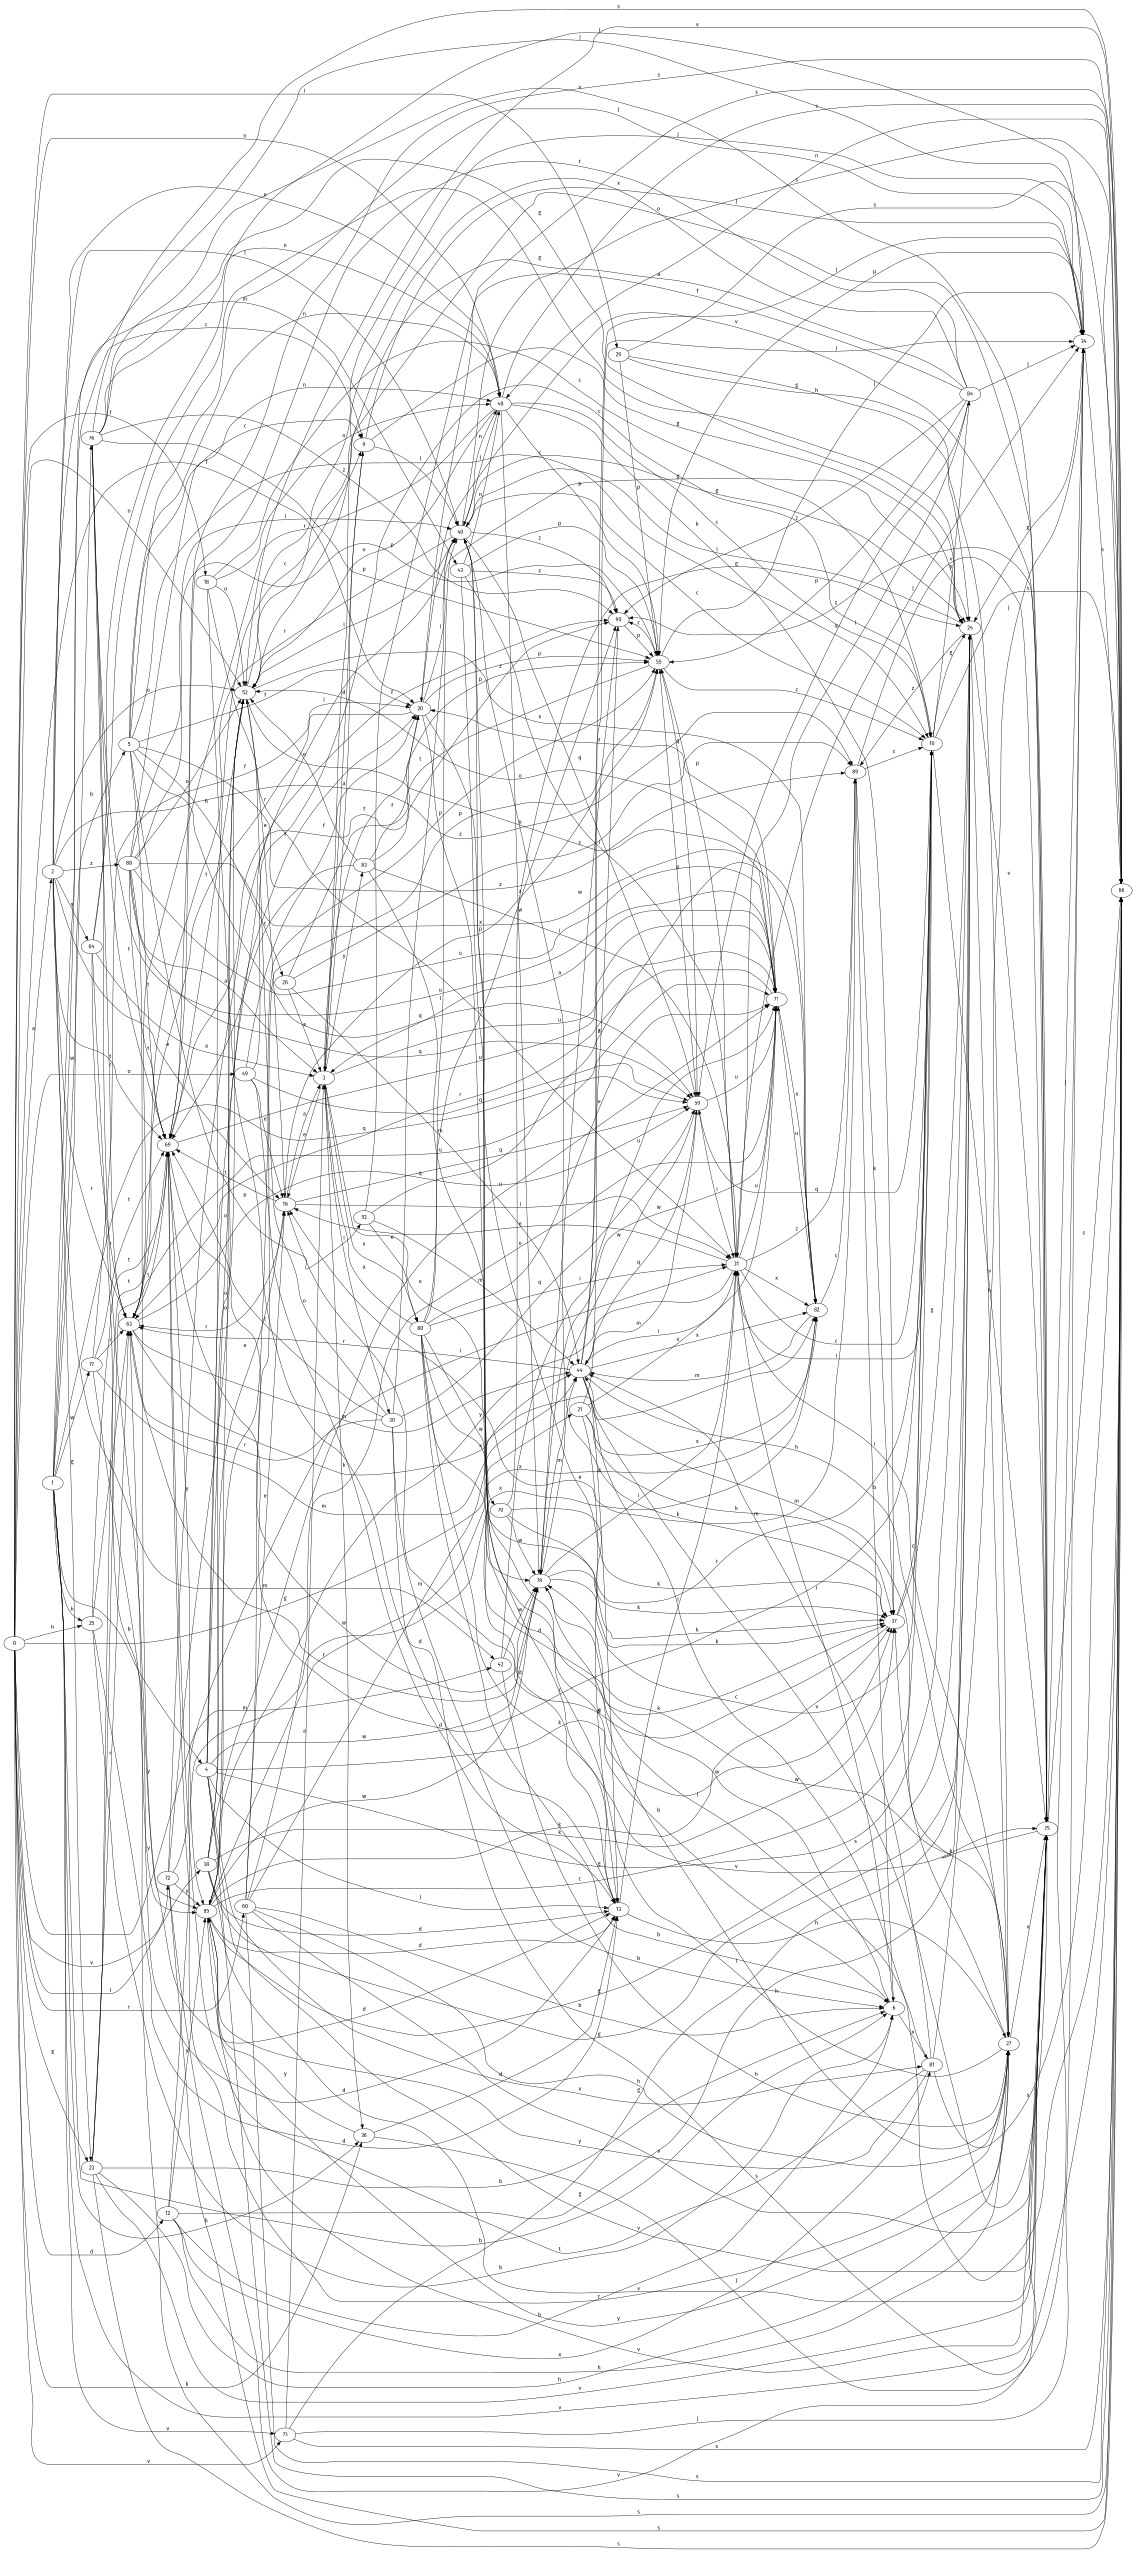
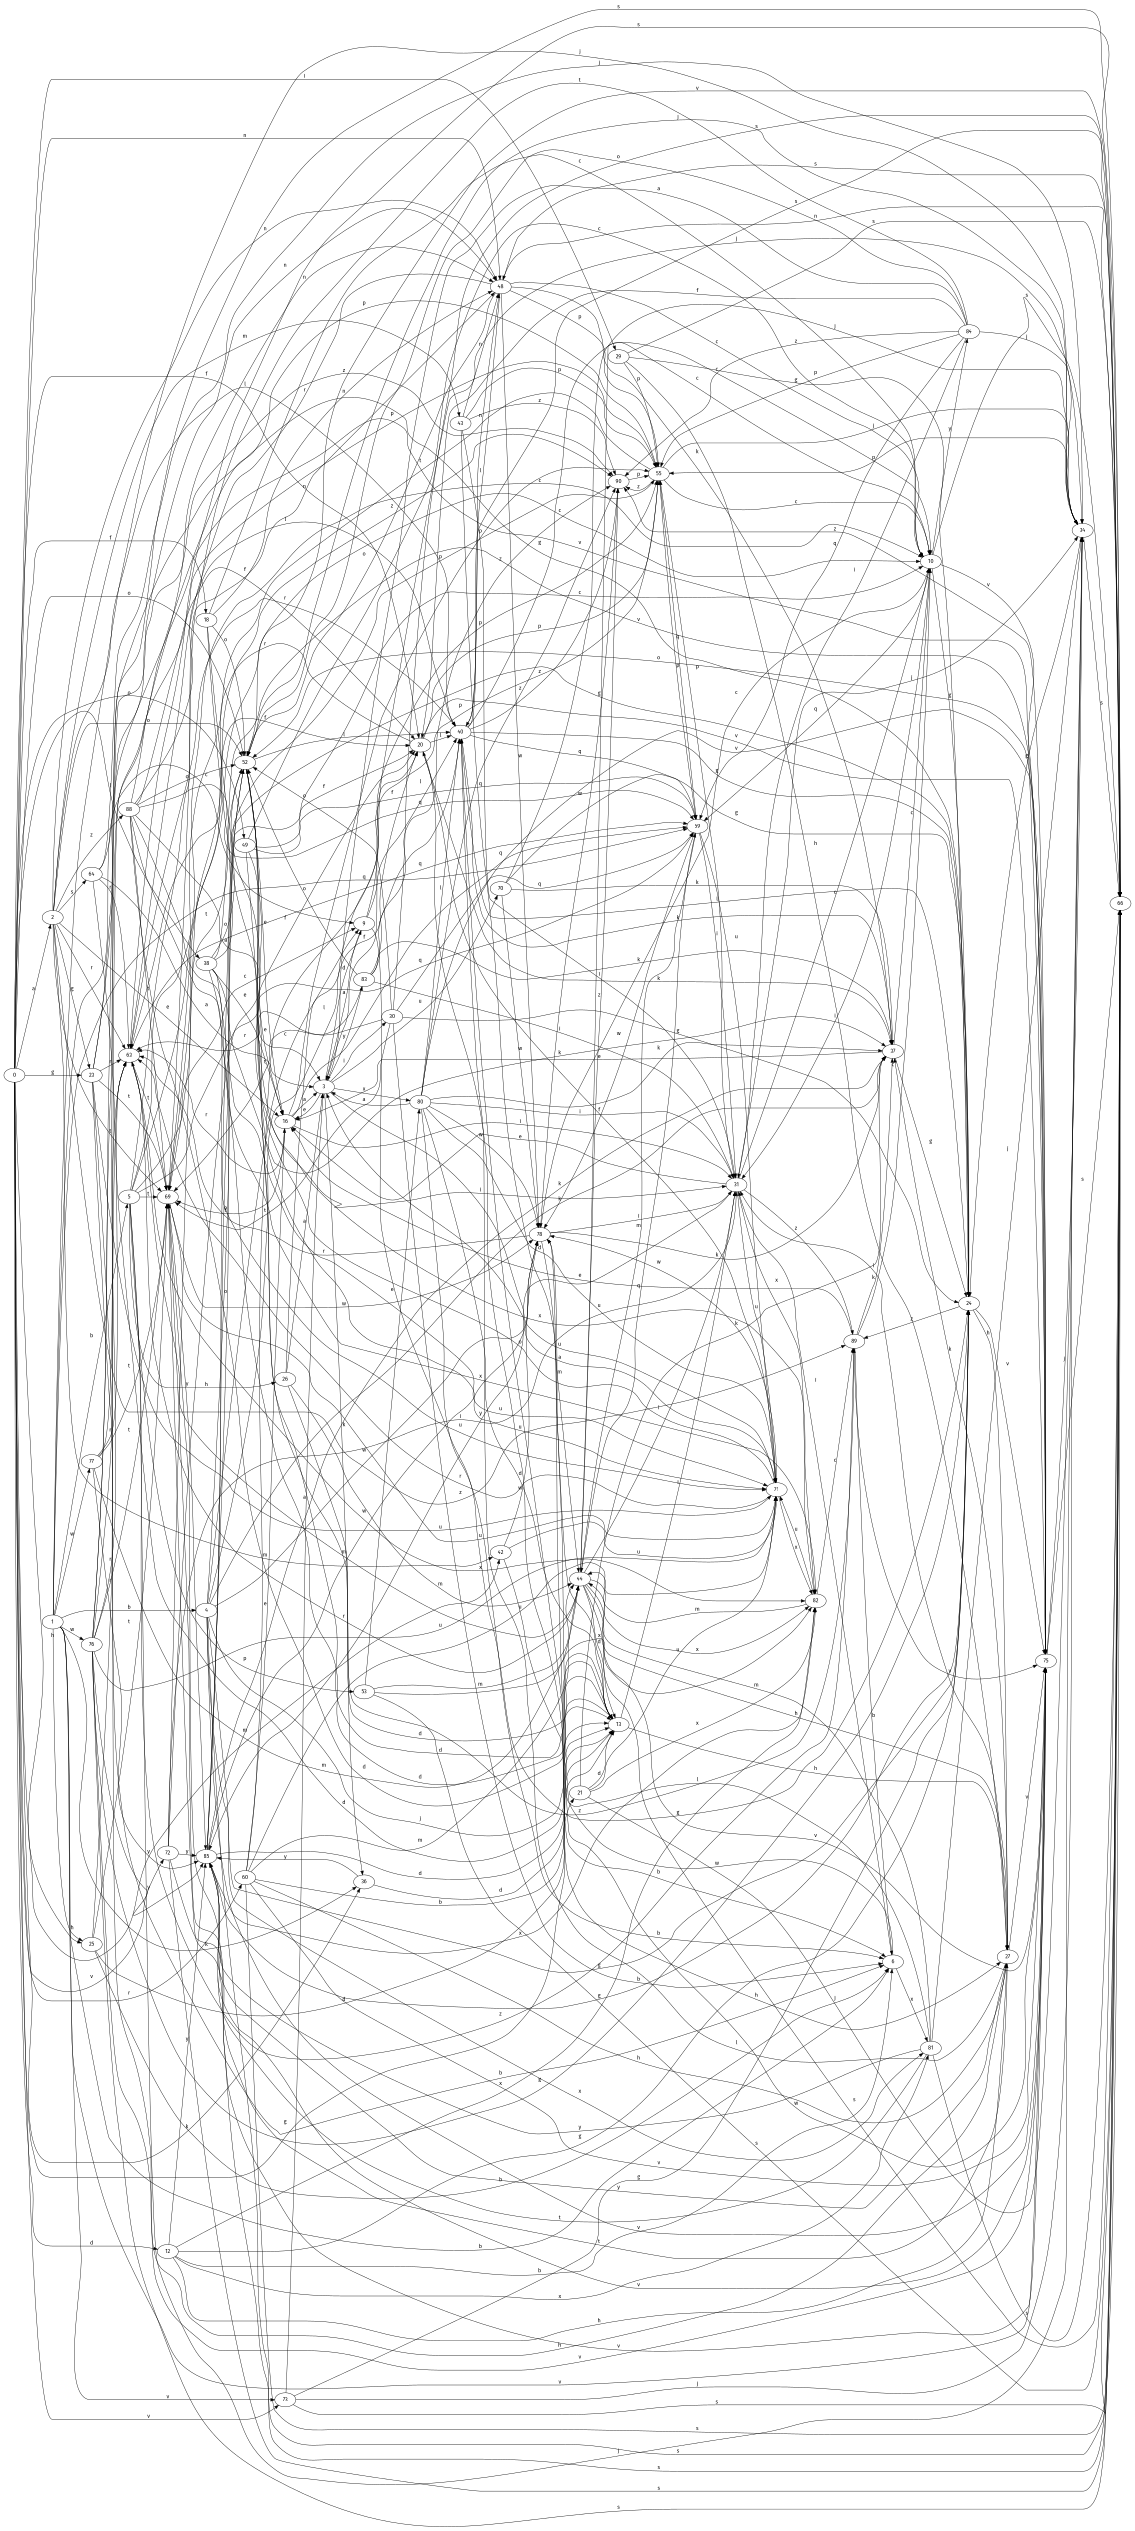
edge "84" -> "52": label "x" -> "o"
edge "27" -> "44": removed, label "m"
edge "36" -> "34": removed, label "j"
edge "78" -> "27": removed, label "h"
edge "60" -> "6": now "60" -> "13"
